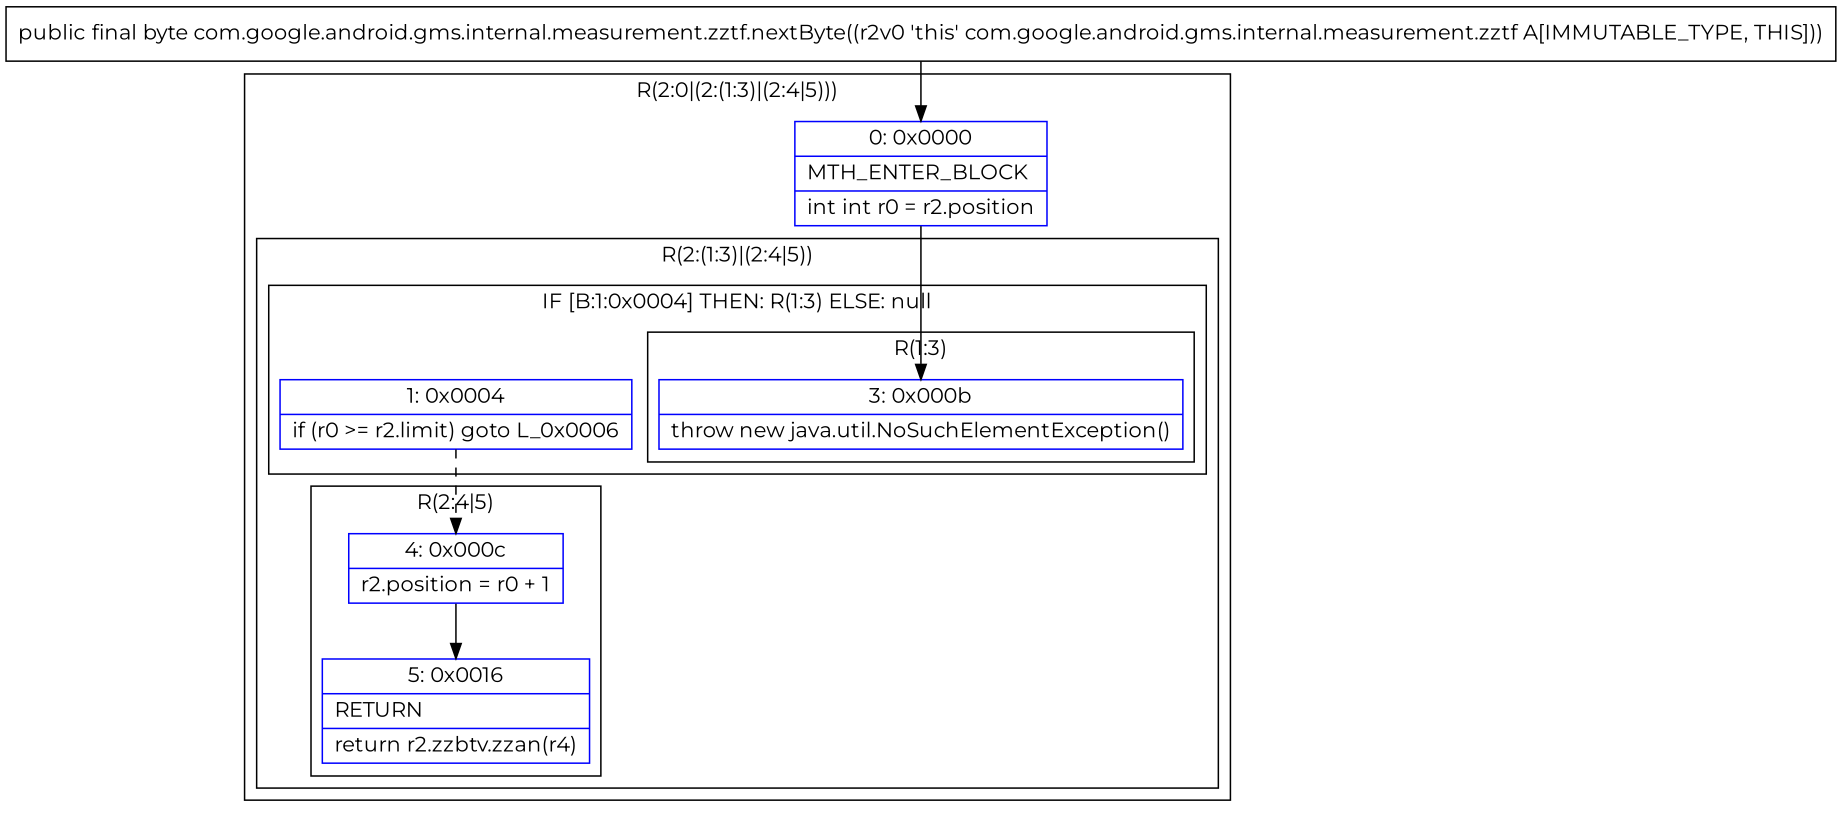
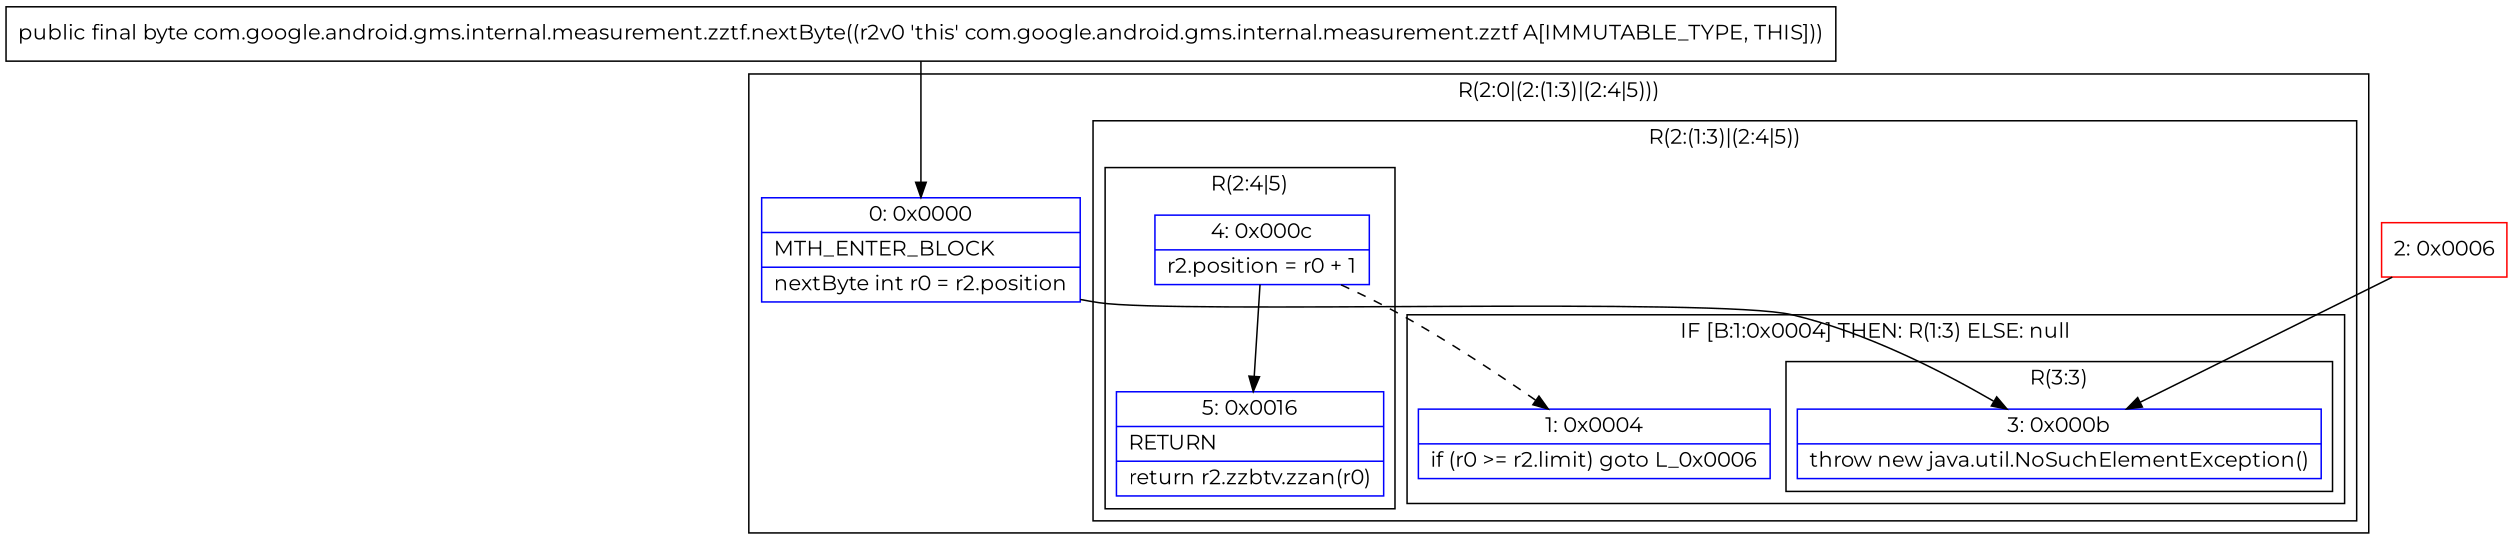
node "0: 0x0000": text "int int r0 = r2.position" -> "nextByte int r0 = r2.position"
node "2: 0x0006": added
cluster "R(1:3)": label "R(1:3)" -> "R(3:3)"
edge "1: 0x0004" -> "4: 0x000c": reversed
node "5: 0x0016": text "return r2.zzbtv.zzan(r4)" -> "return r2.zzbtv.zzan(r0)"
